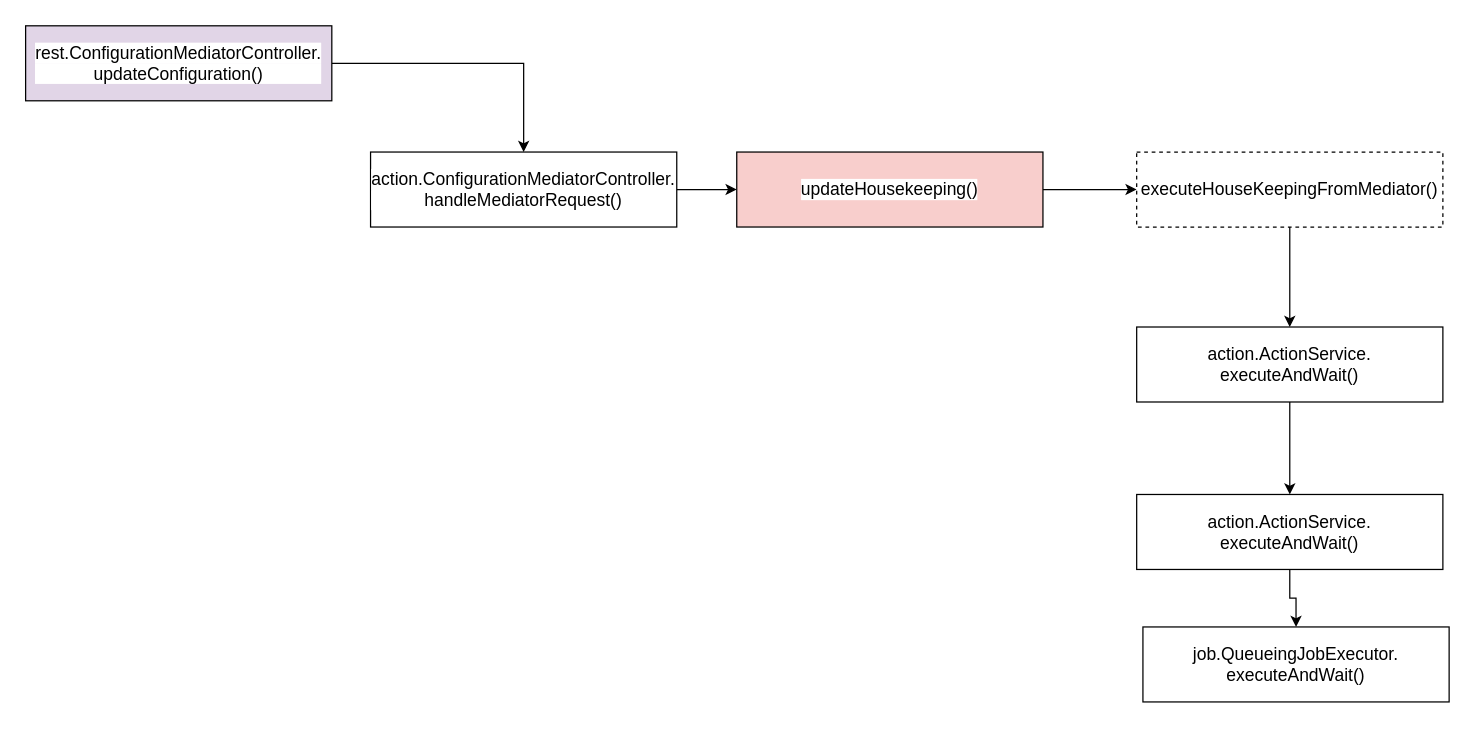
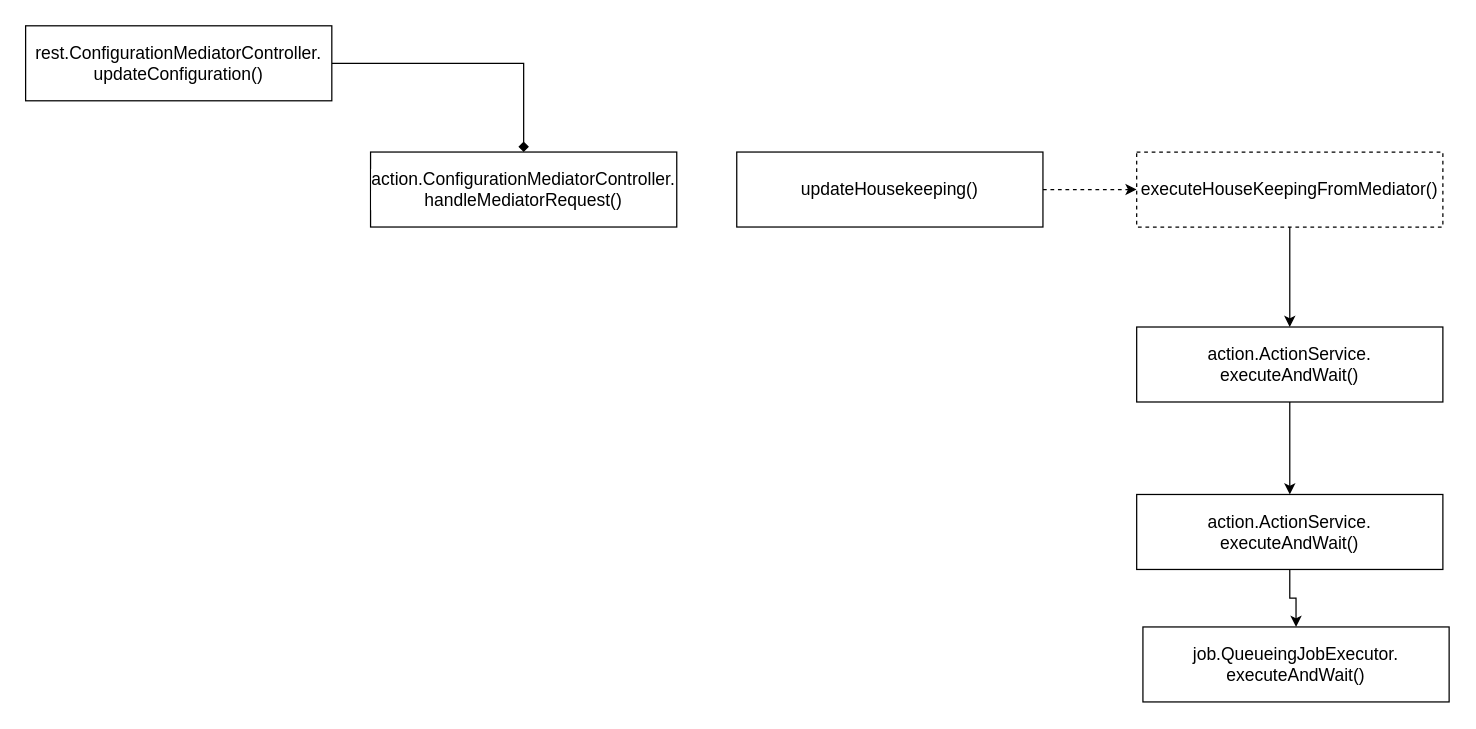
node "rest.ConfigurationMediatorController. updateConfiguration()": fillcolor #e1d5e7 -> #ffffff
edge "rest.ConfigurationMediatorController. updateConfiguration()" -> "action.ConfigurationMediatorController. handleMediatorRequest()": arrowhead classic -> diamond
edge "action.ConfigurationMediatorController. handleMediatorRequest()" -> "updateHousekeeping()": removed
node "updateHousekeeping()": fillcolor #f8cecc -> #ffffff
edge "updateHousekeeping()" -> "executeHouseKeepingFromMediator()": style solid -> dashed
